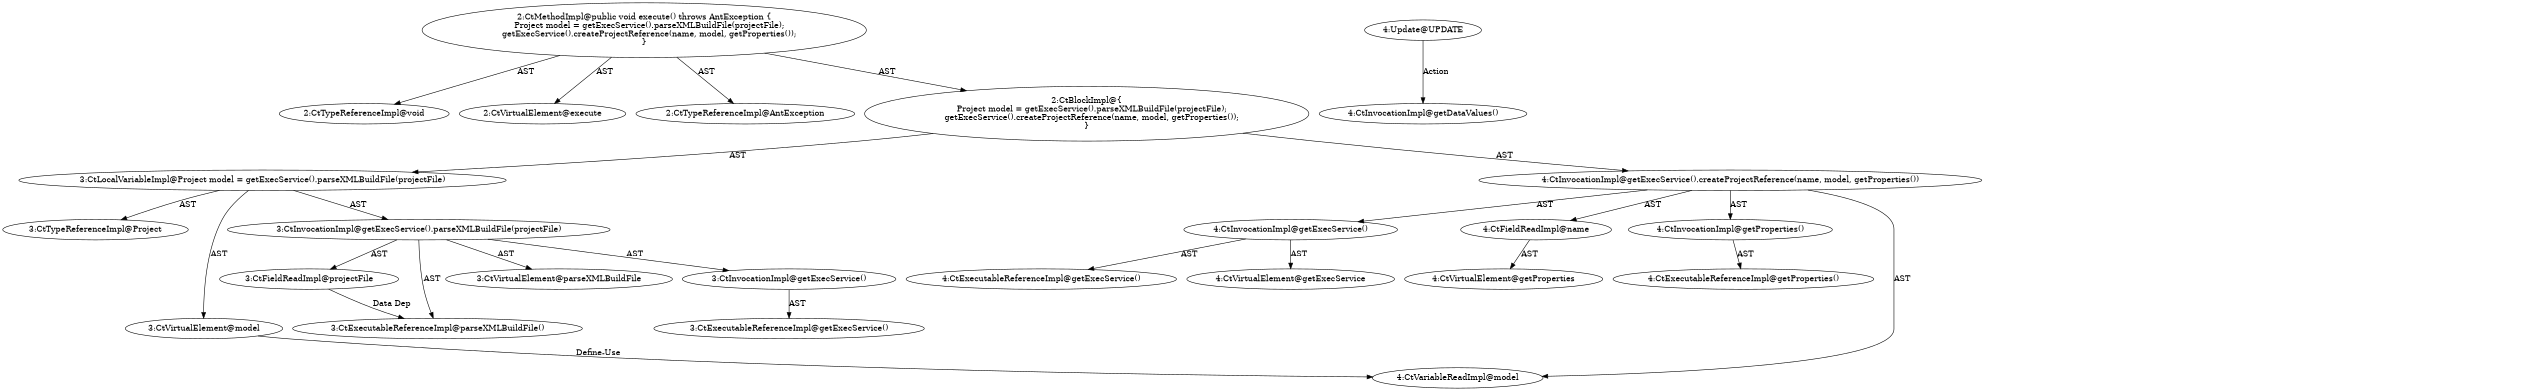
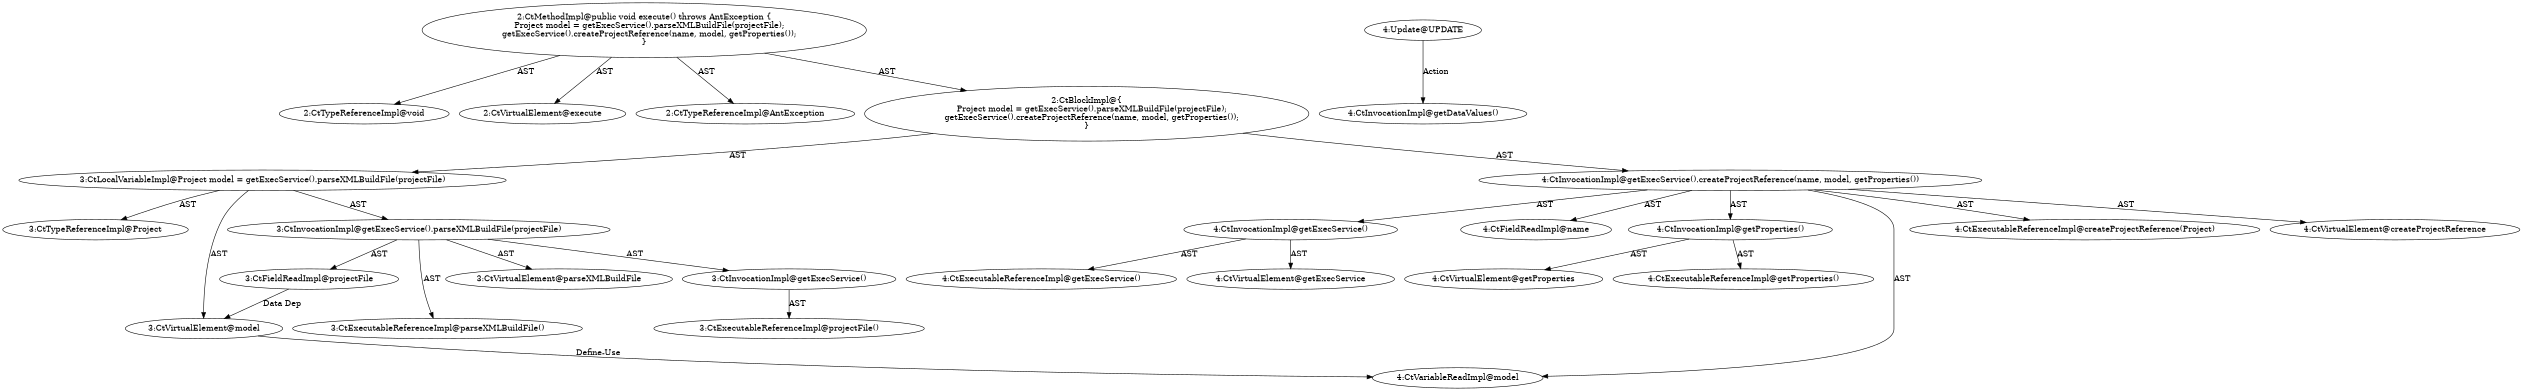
node "4:CtExecutableReferenceImpl@createProjectReference(Project)": added
node "4:CtVirtualElement@createProjectReference": added
edge "4:CtFieldReadImpl@name" -> "4:CtVirtualElement@getProperties": now "4:CtInvocationImpl@getProperties()" -> "4:CtVirtualElement@getProperties"
edge "3:CtFieldReadImpl@projectFile" -> "3:CtExecutableReferenceImpl@parseXMLBuildFile()": now "3:CtFieldReadImpl@projectFile" -> "3:CtVirtualElement@model"
node "3:CtExecutableReferenceImpl@getExecService()": label "3:CtExecutableReferenceImpl@getExecService()" -> "3:CtExecutableReferenceImpl@projectFile()"
